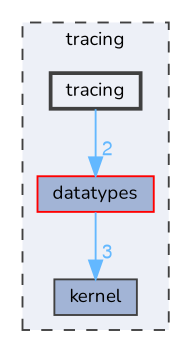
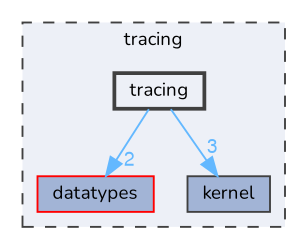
edge "datatypes" -> "kernel": now "tracing" -> "kernel"
